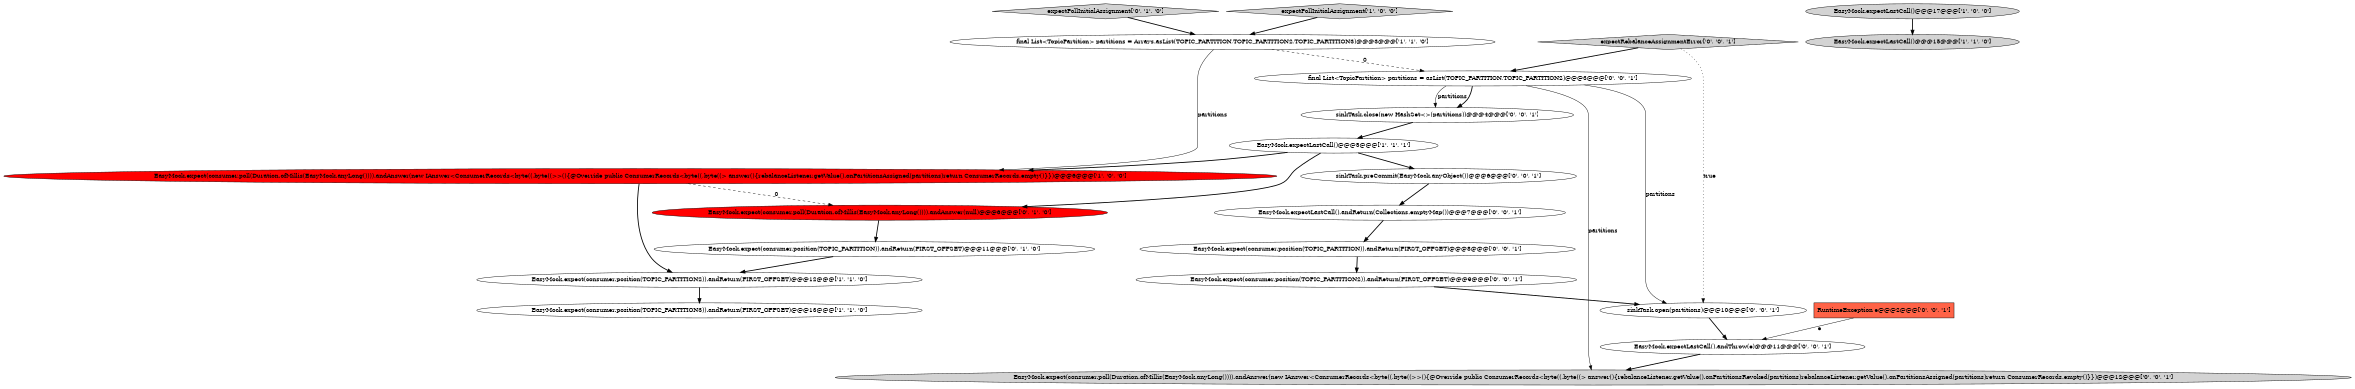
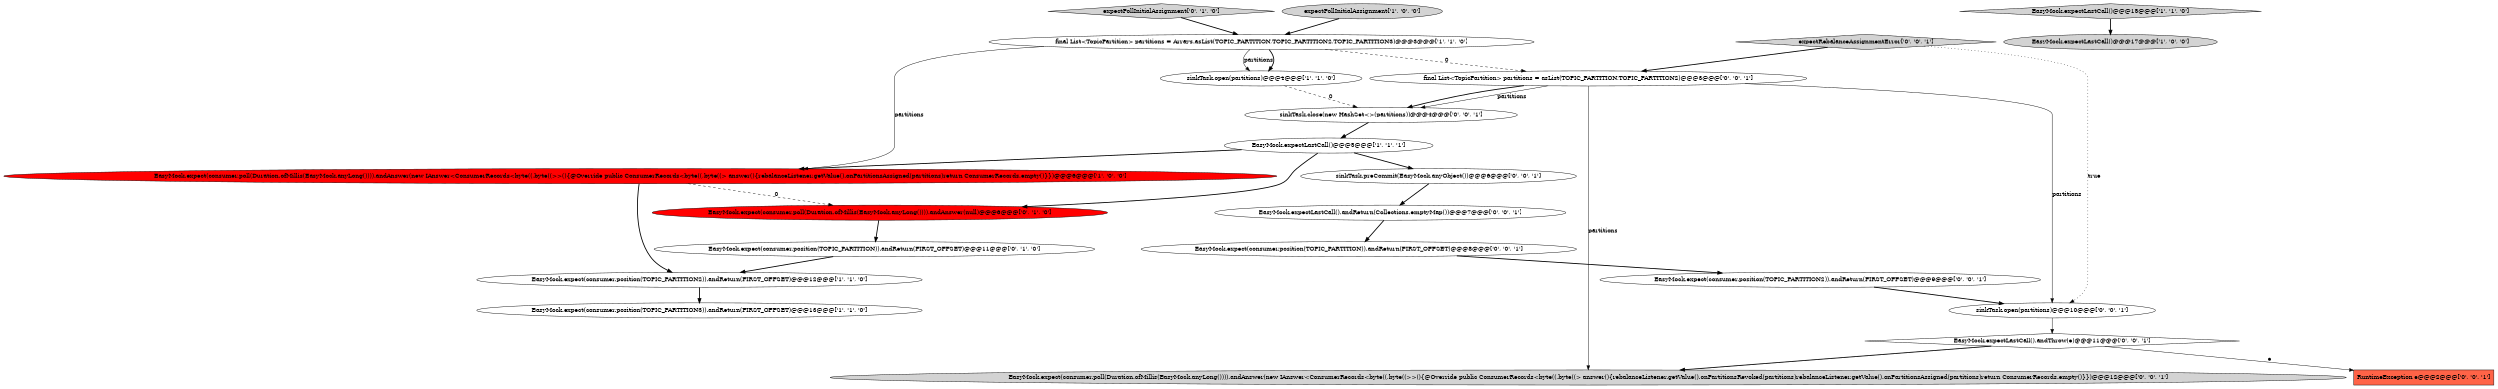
node "expectPollInitialAssignment['1', '0', '0']": shape diamond -> ellipse
edge "EasyMock.expectLastCall()@@@17@@@['1', '0', '0']" -> "EasyMock.expectLastCall()@@@15@@@['1', '1', '0']": reversed
node "EasyMock.expectLastCall()@@@15@@@['1', '1', '0']": shape ellipse -> diamond
node "sinkTask.open(partitions)@@@4@@@['1', '1', '0']": added
edge "sinkTask.open(partitions)@@@10@@@['0', '0', '1']" -> "EasyMock.expectLastCall().andThrow(e)@@@11@@@['0', '0', '1']": style bold -> solid
edge "RuntimeException e@@@2@@@['0', '0', '1']" -> "EasyMock.expectLastCall().andThrow(e)@@@11@@@['0', '0', '1']": reversed
node "EasyMock.expectLastCall().andThrow(e)@@@11@@@['0', '0', '1']": shape ellipse -> diamond
